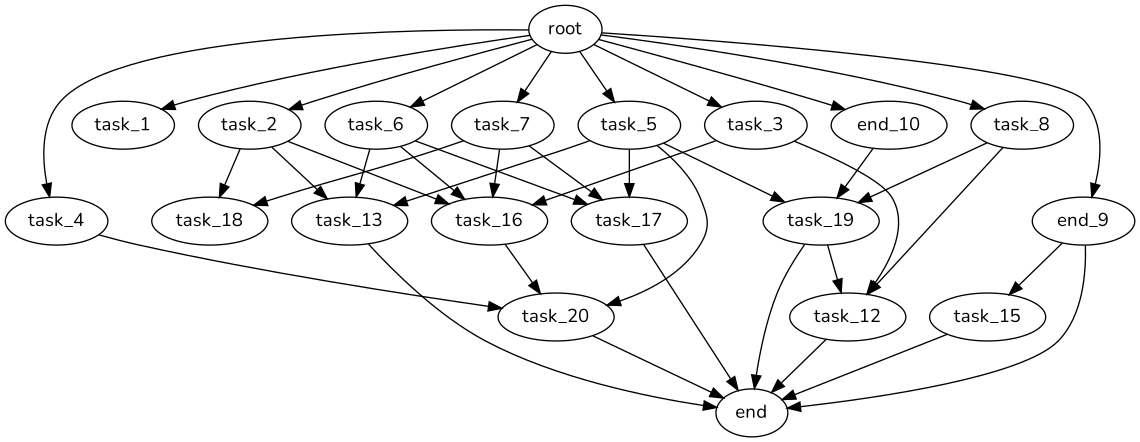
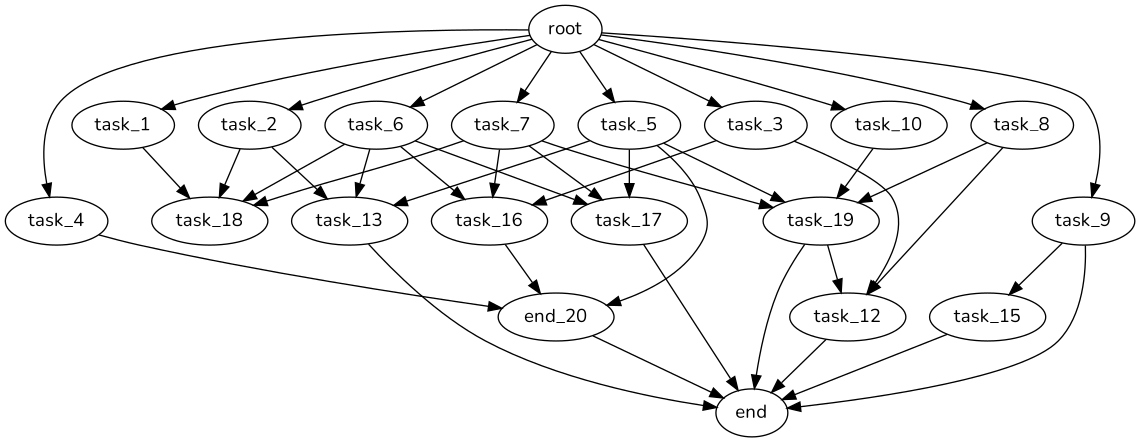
node "end_10": label "end_10" -> "task_10"
edge "task_6" -> "task_18": added
edge "task_2" -> "task_16": removed
edge "task_1" -> "task_18": added
edge "task_7" -> "task_19": added
node "end_9": label "end_9" -> "task_9"
node "task_20": label "task_20" -> "end_20"
